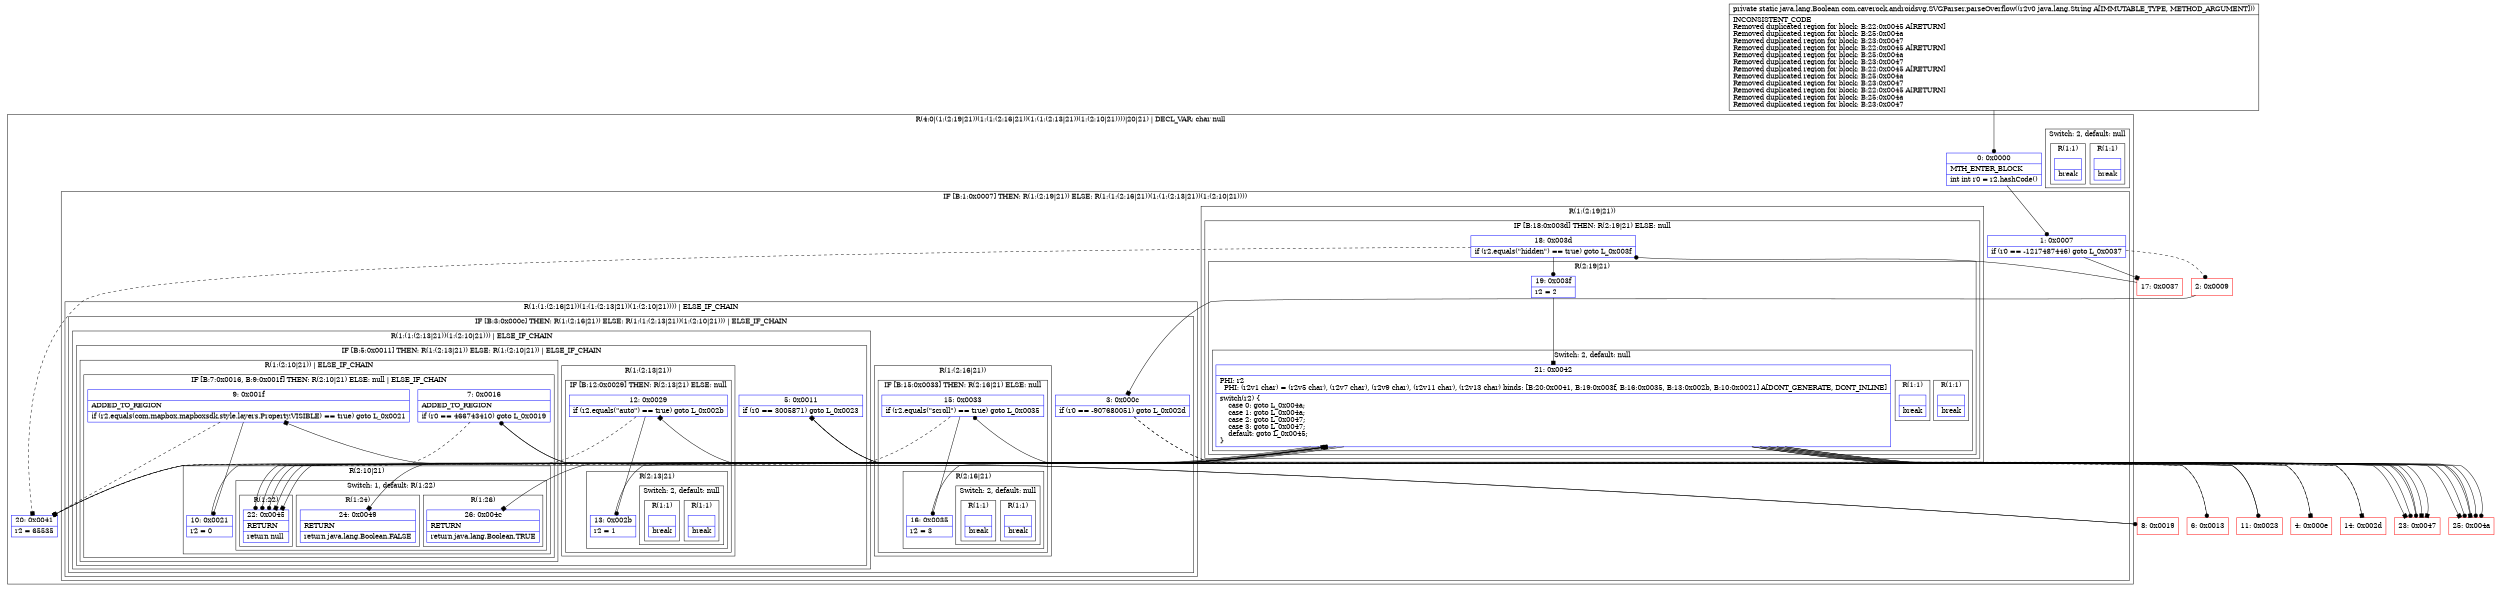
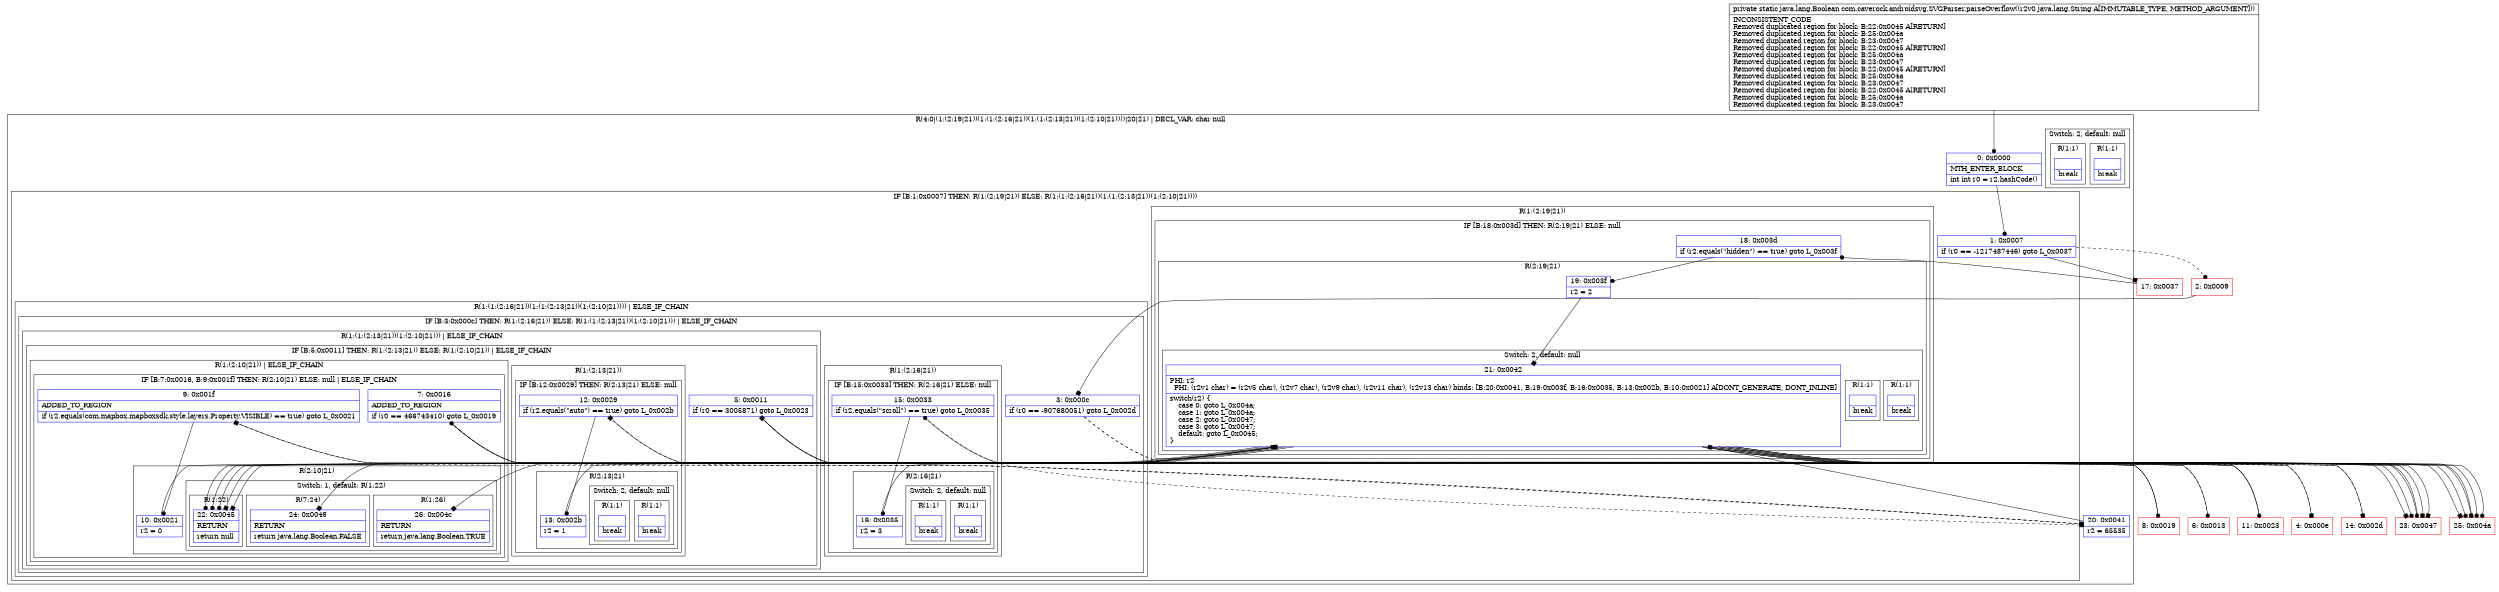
edge "18: 0x003d" -> "20: 0x0041": removed
cluster "R(1:24)": label "R(1:24)" -> "R(7:24)"
